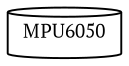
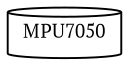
node "MPU6050": label "MPU6050" -> "MPU7050"
